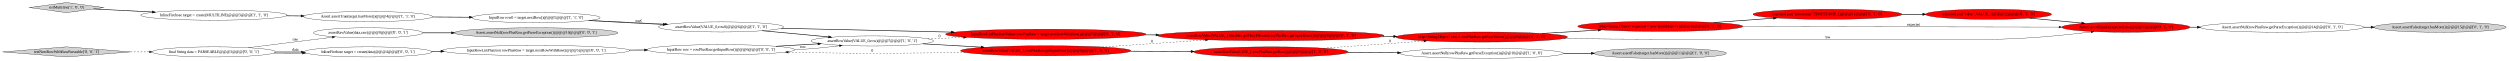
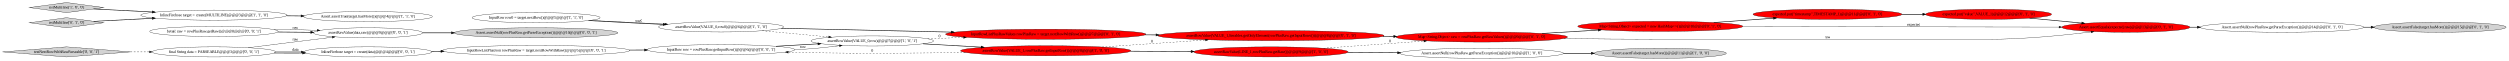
edge "Assert.assertTrue(target.hasMore())@@@4@@@['1', '1', '0']" -> "InputRow row0 = target.nextRow()@@@5@@@['1', '1', '0']": removed
node "testMultiline['0', '1', '0']": added
node "byte(( raw = rowPlusRaw.getRaw()@@@8@@@['0', '0', '1']": added
edge "assertRowValue(VALUE_0,row0)@@@6@@@['1', '1', '0']" -> "assertRowValue(VALUE_0,row)@@@7@@@['1', '0', '1']": style bold -> dashed
